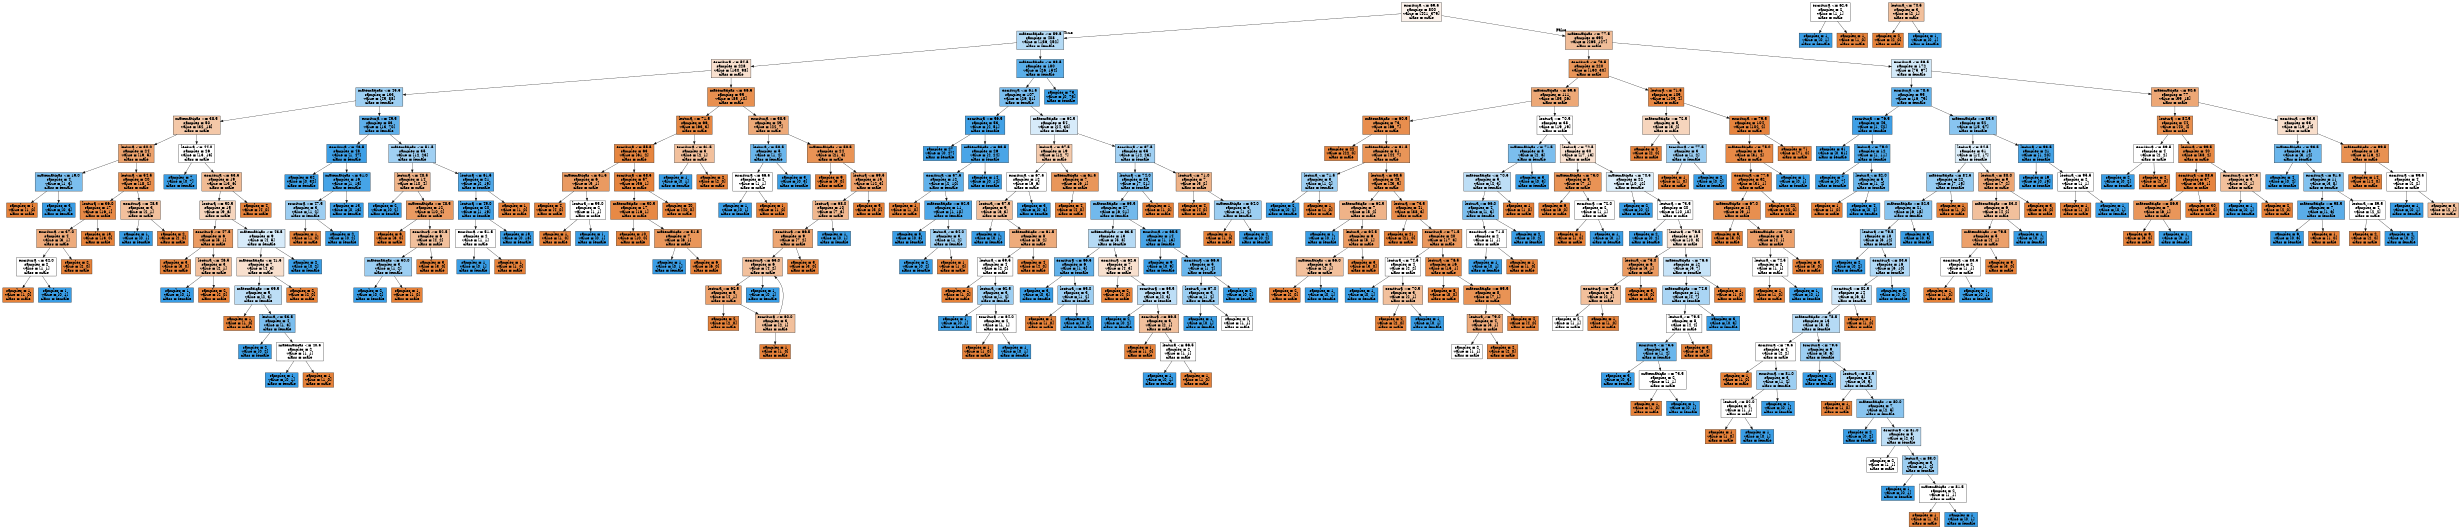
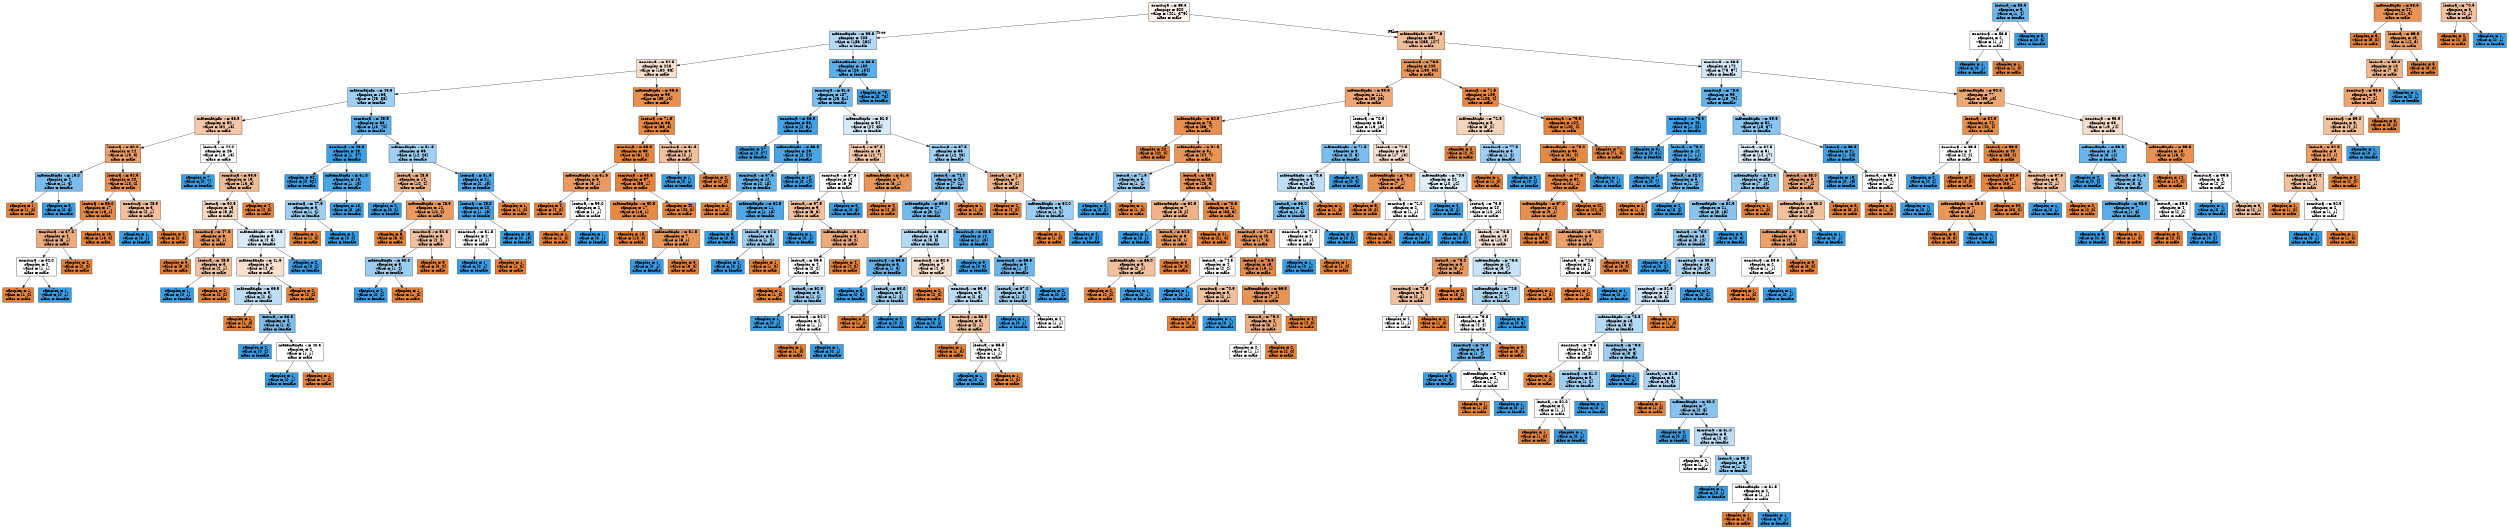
node "escritura <= 58.5 samples = 29 value = [22, 7] class = male": removed
edge "escritura <= 60.0 samples = 3 value = [2, 1] class = male" -> "escritura <= 65.0 samples = 6 value = [4, 2] class = male": now "escritura <= 60.0 samples = 3 value = [2, 1] class = male" -> "escritura <= 62.5 samples = 2 value = [1, 1] class = male"
node "samples = 8 value = [8, 0] class = male": removed
